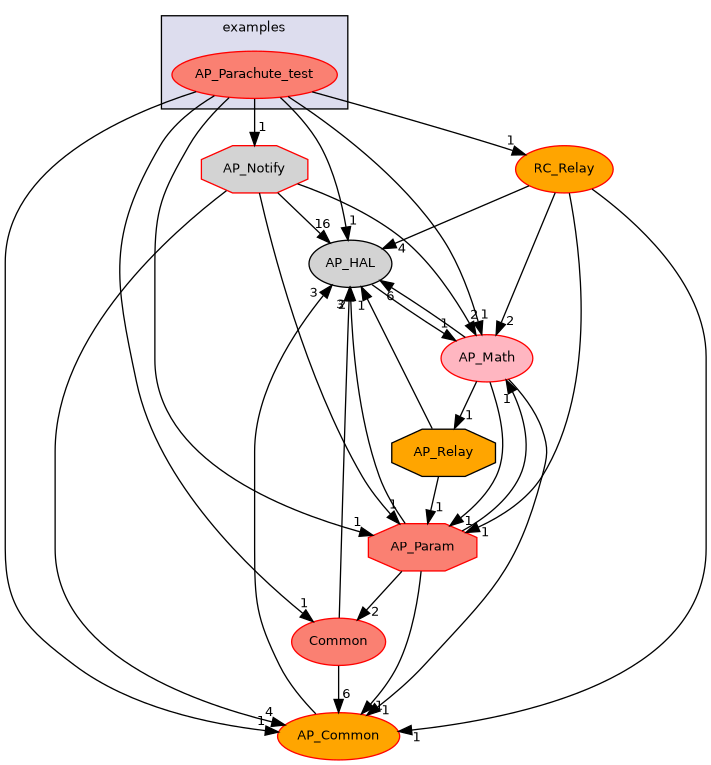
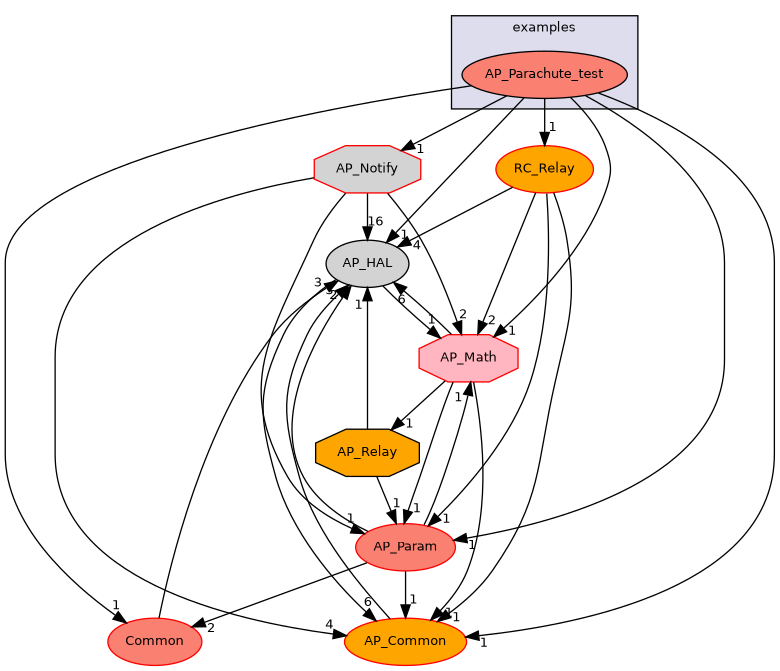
node "AP_Parachute_test": color red -> black
node "AP_Math": shape ellipse -> octagon
node "AP_Param": shape octagon -> ellipse
edge "Common" -> "AP_Common": now "AP_HAL" -> "AP_Common"
